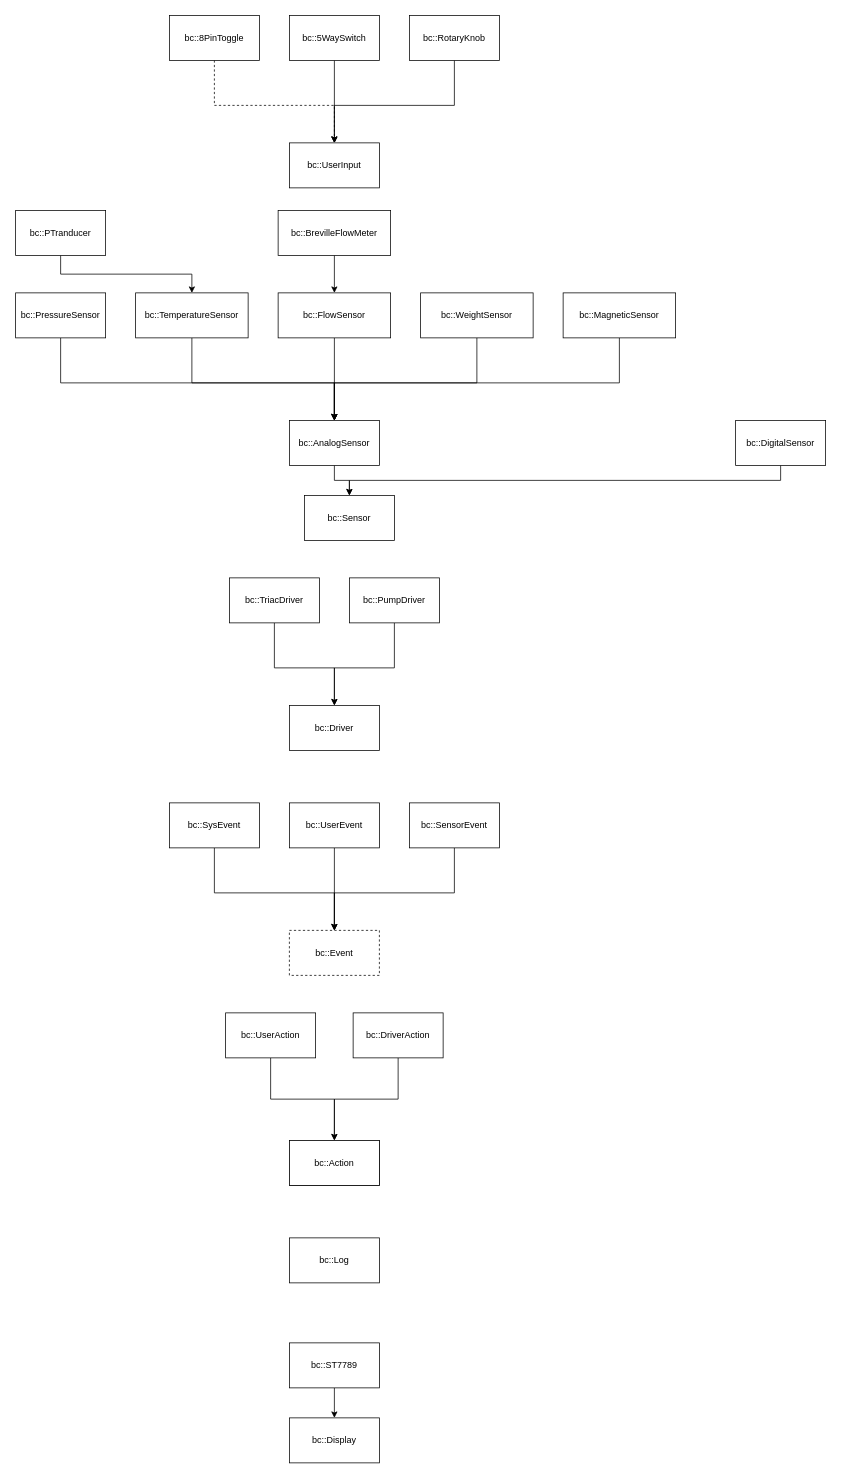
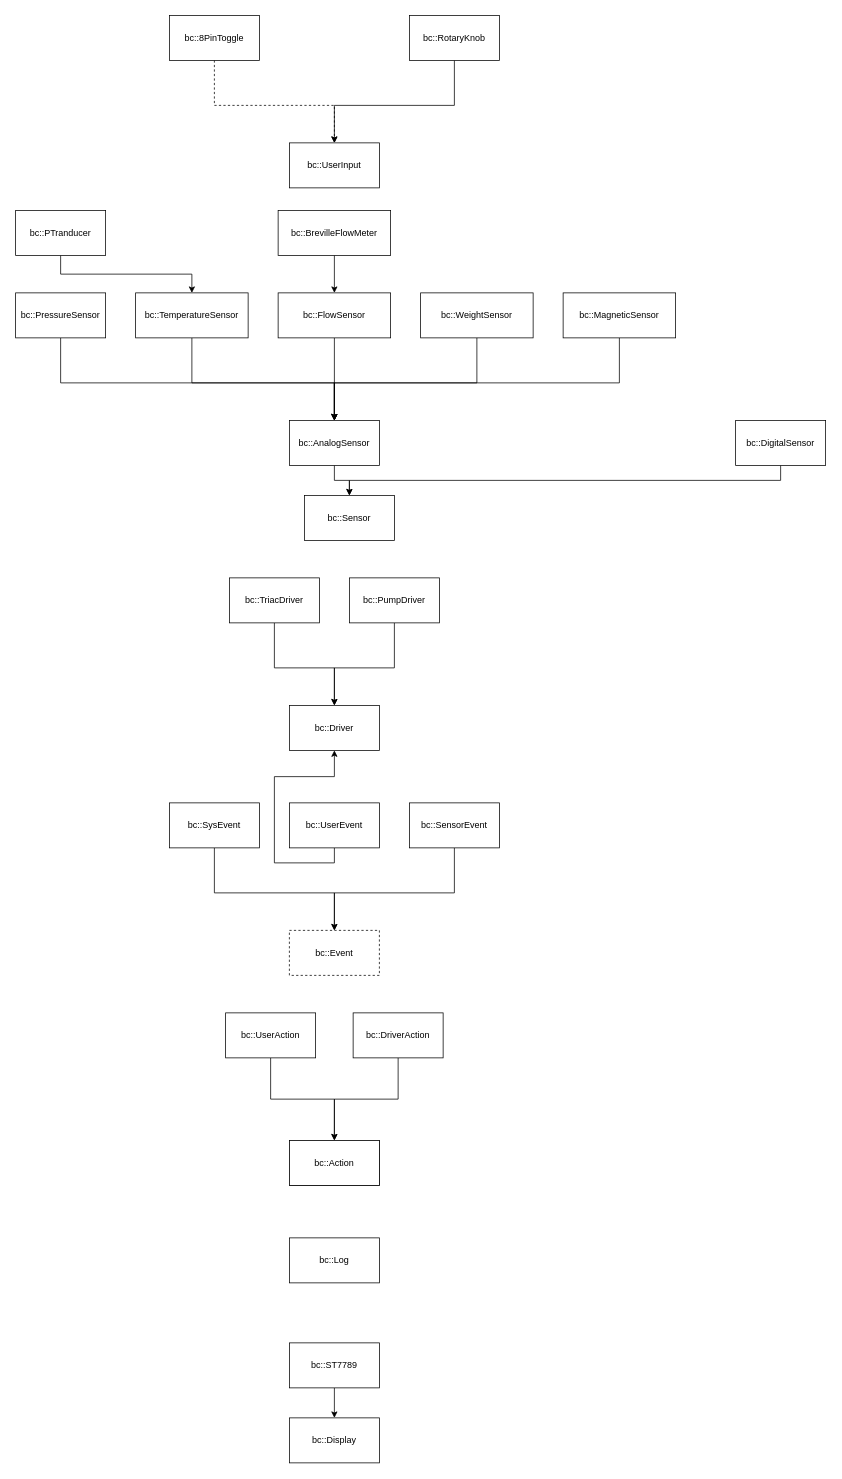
node "bc::5WaySwitch": removed
edge "bc::5WaySwitch" -> "bc::UserInput": removed
edge "bc::UserEvent" -> "bc::Event": now "bc::UserEvent" -> "bc::Driver"
